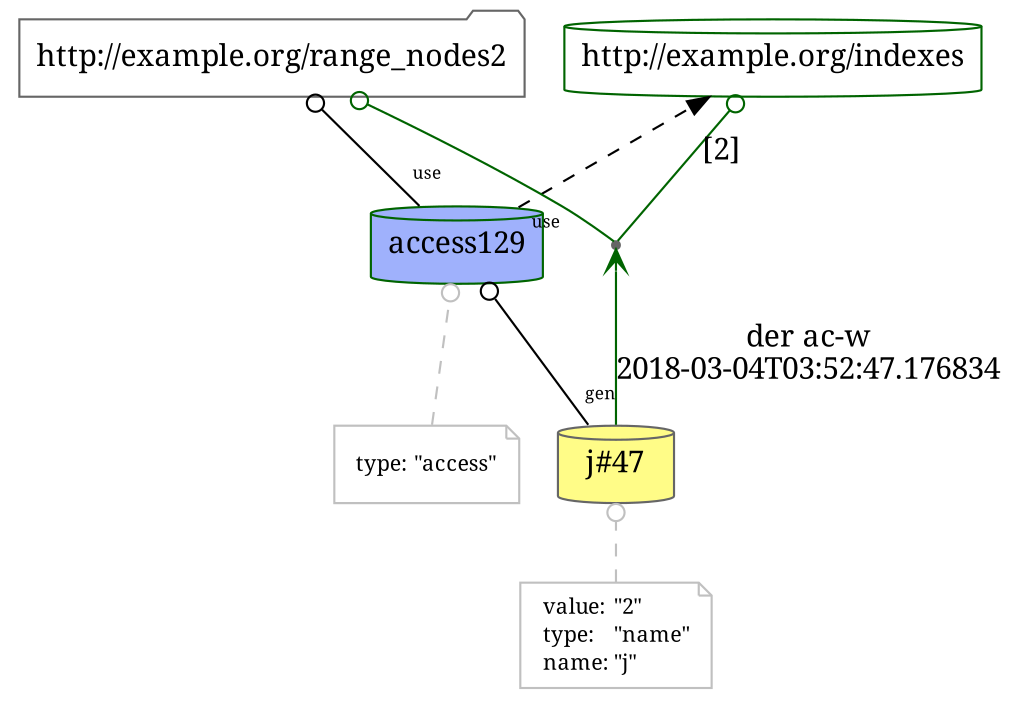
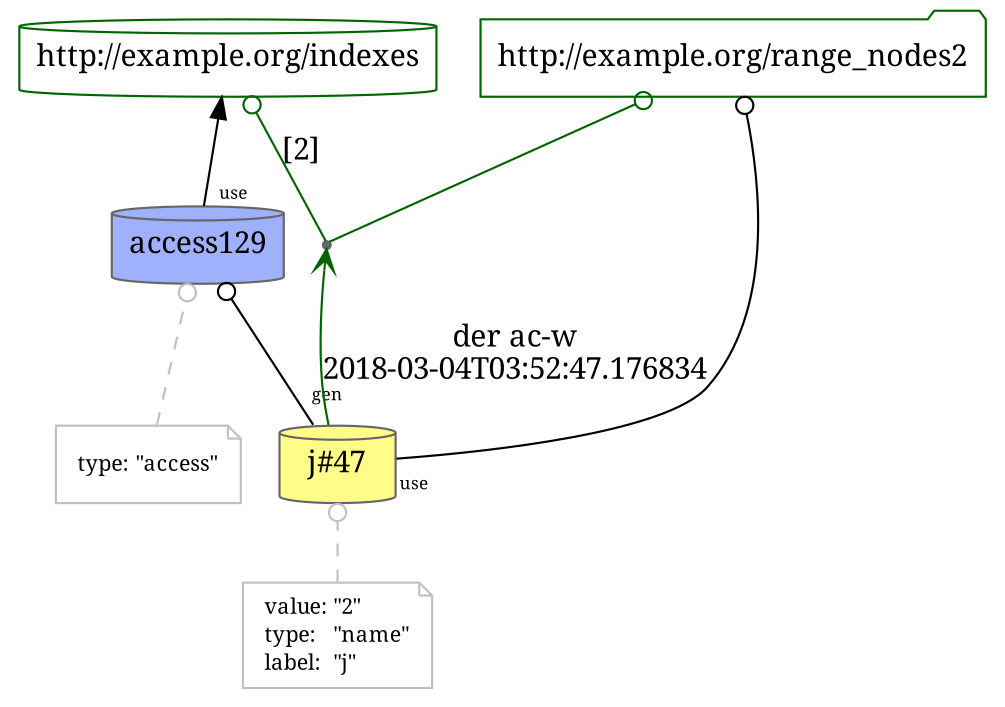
node "http://example.org/range_nodes2": color gray40 -> darkgreen
edge "access129" -> "http://example.org/range_nodes2": now "j#47" -> "http://example.org/range_nodes2"
edge "access129" -> "http://example.org/indexes": style dashed -> solid
node "access129": color darkgreen -> gray40
node "value:": text "name:" -> "label:"
